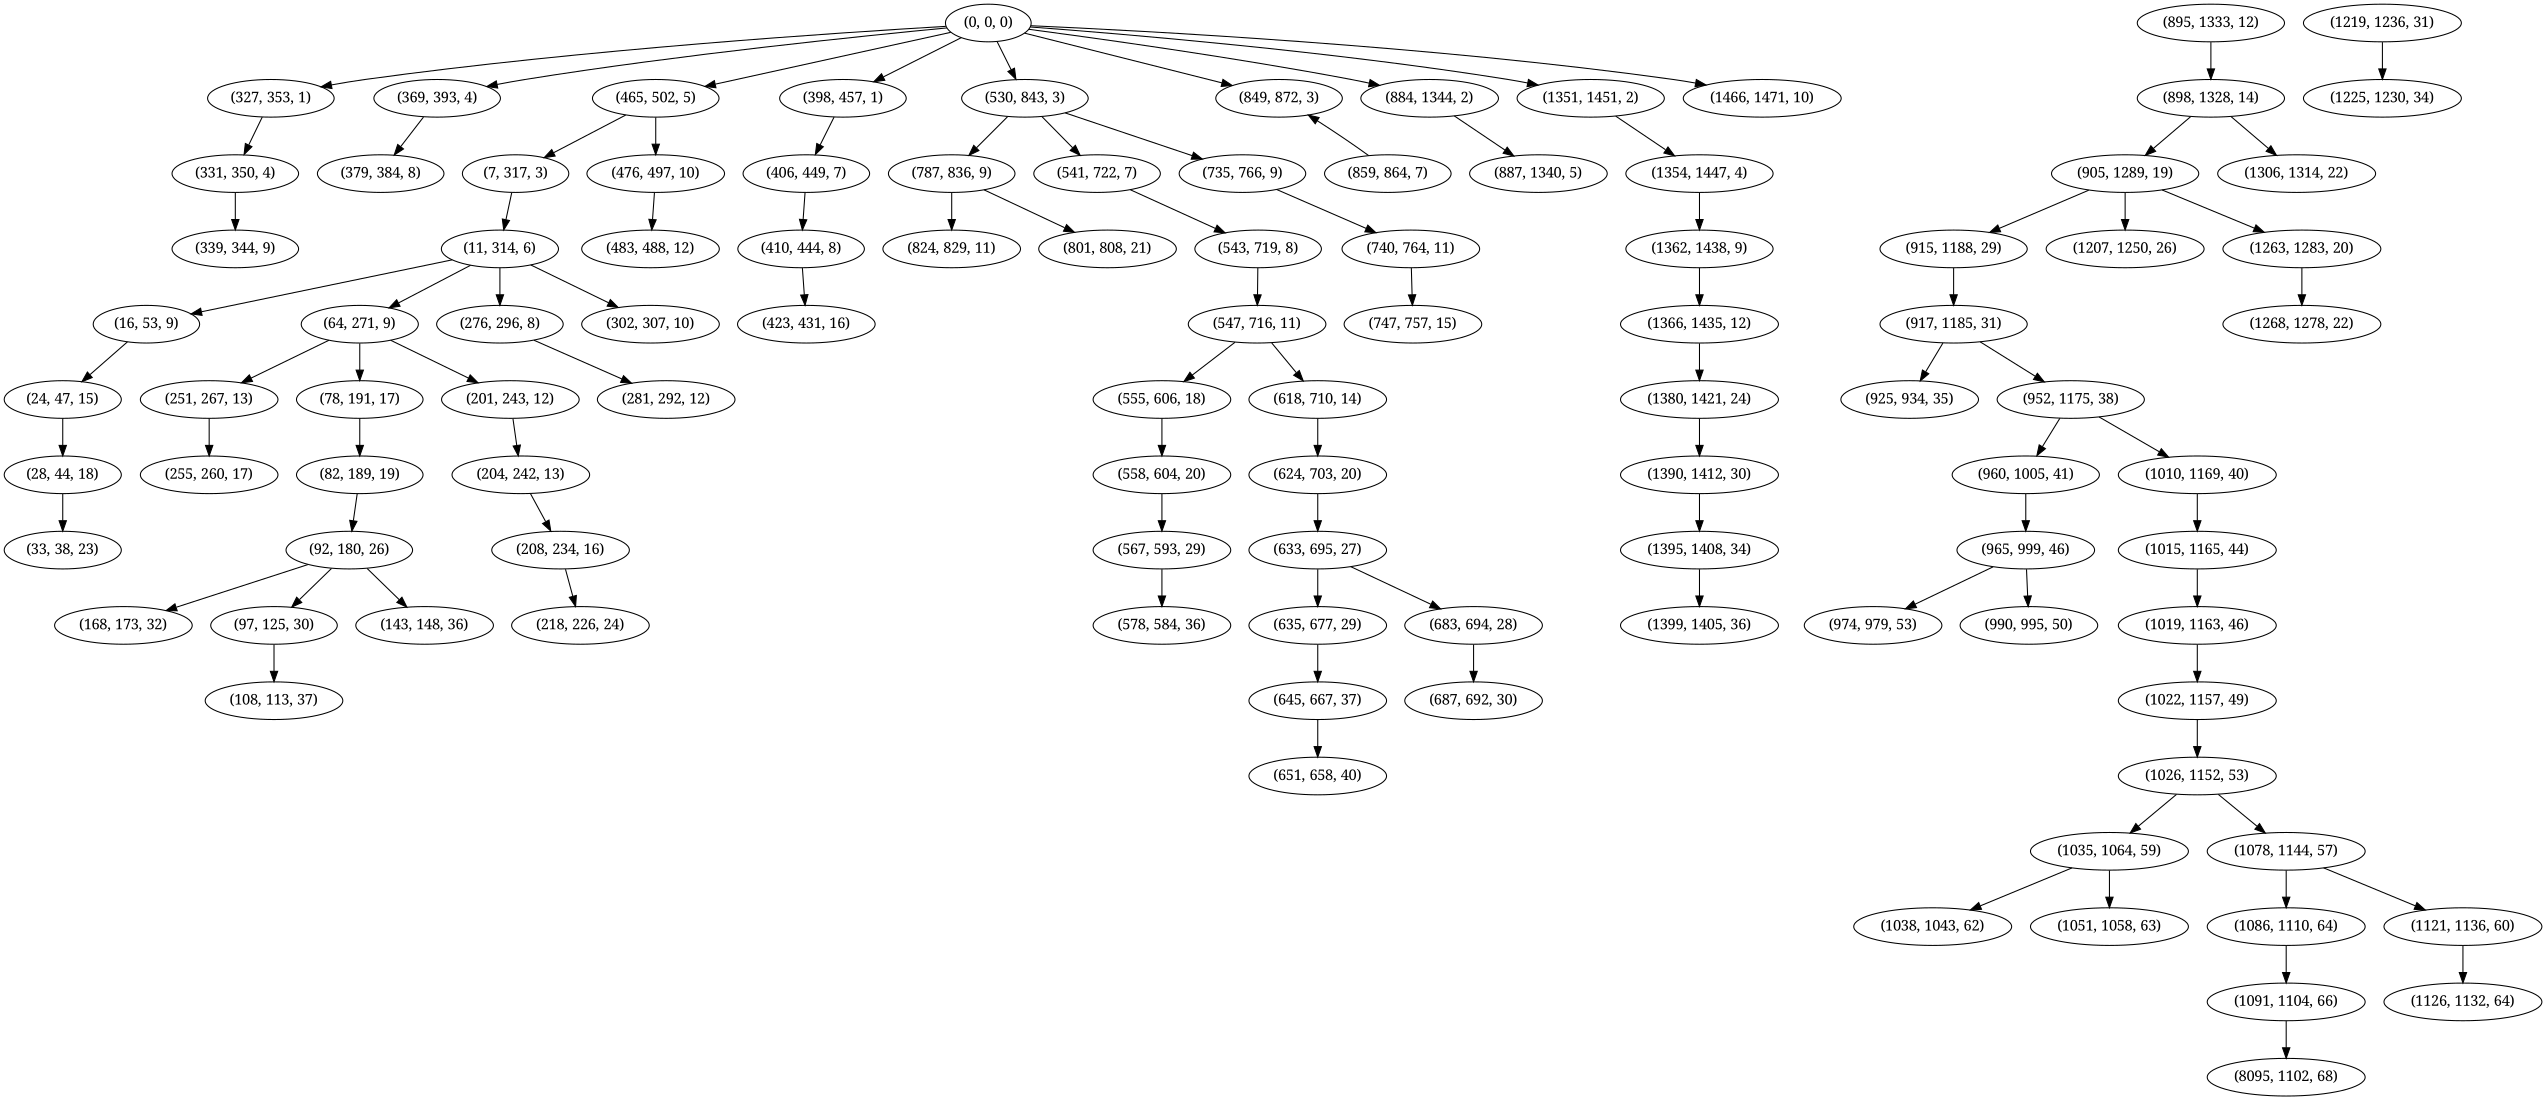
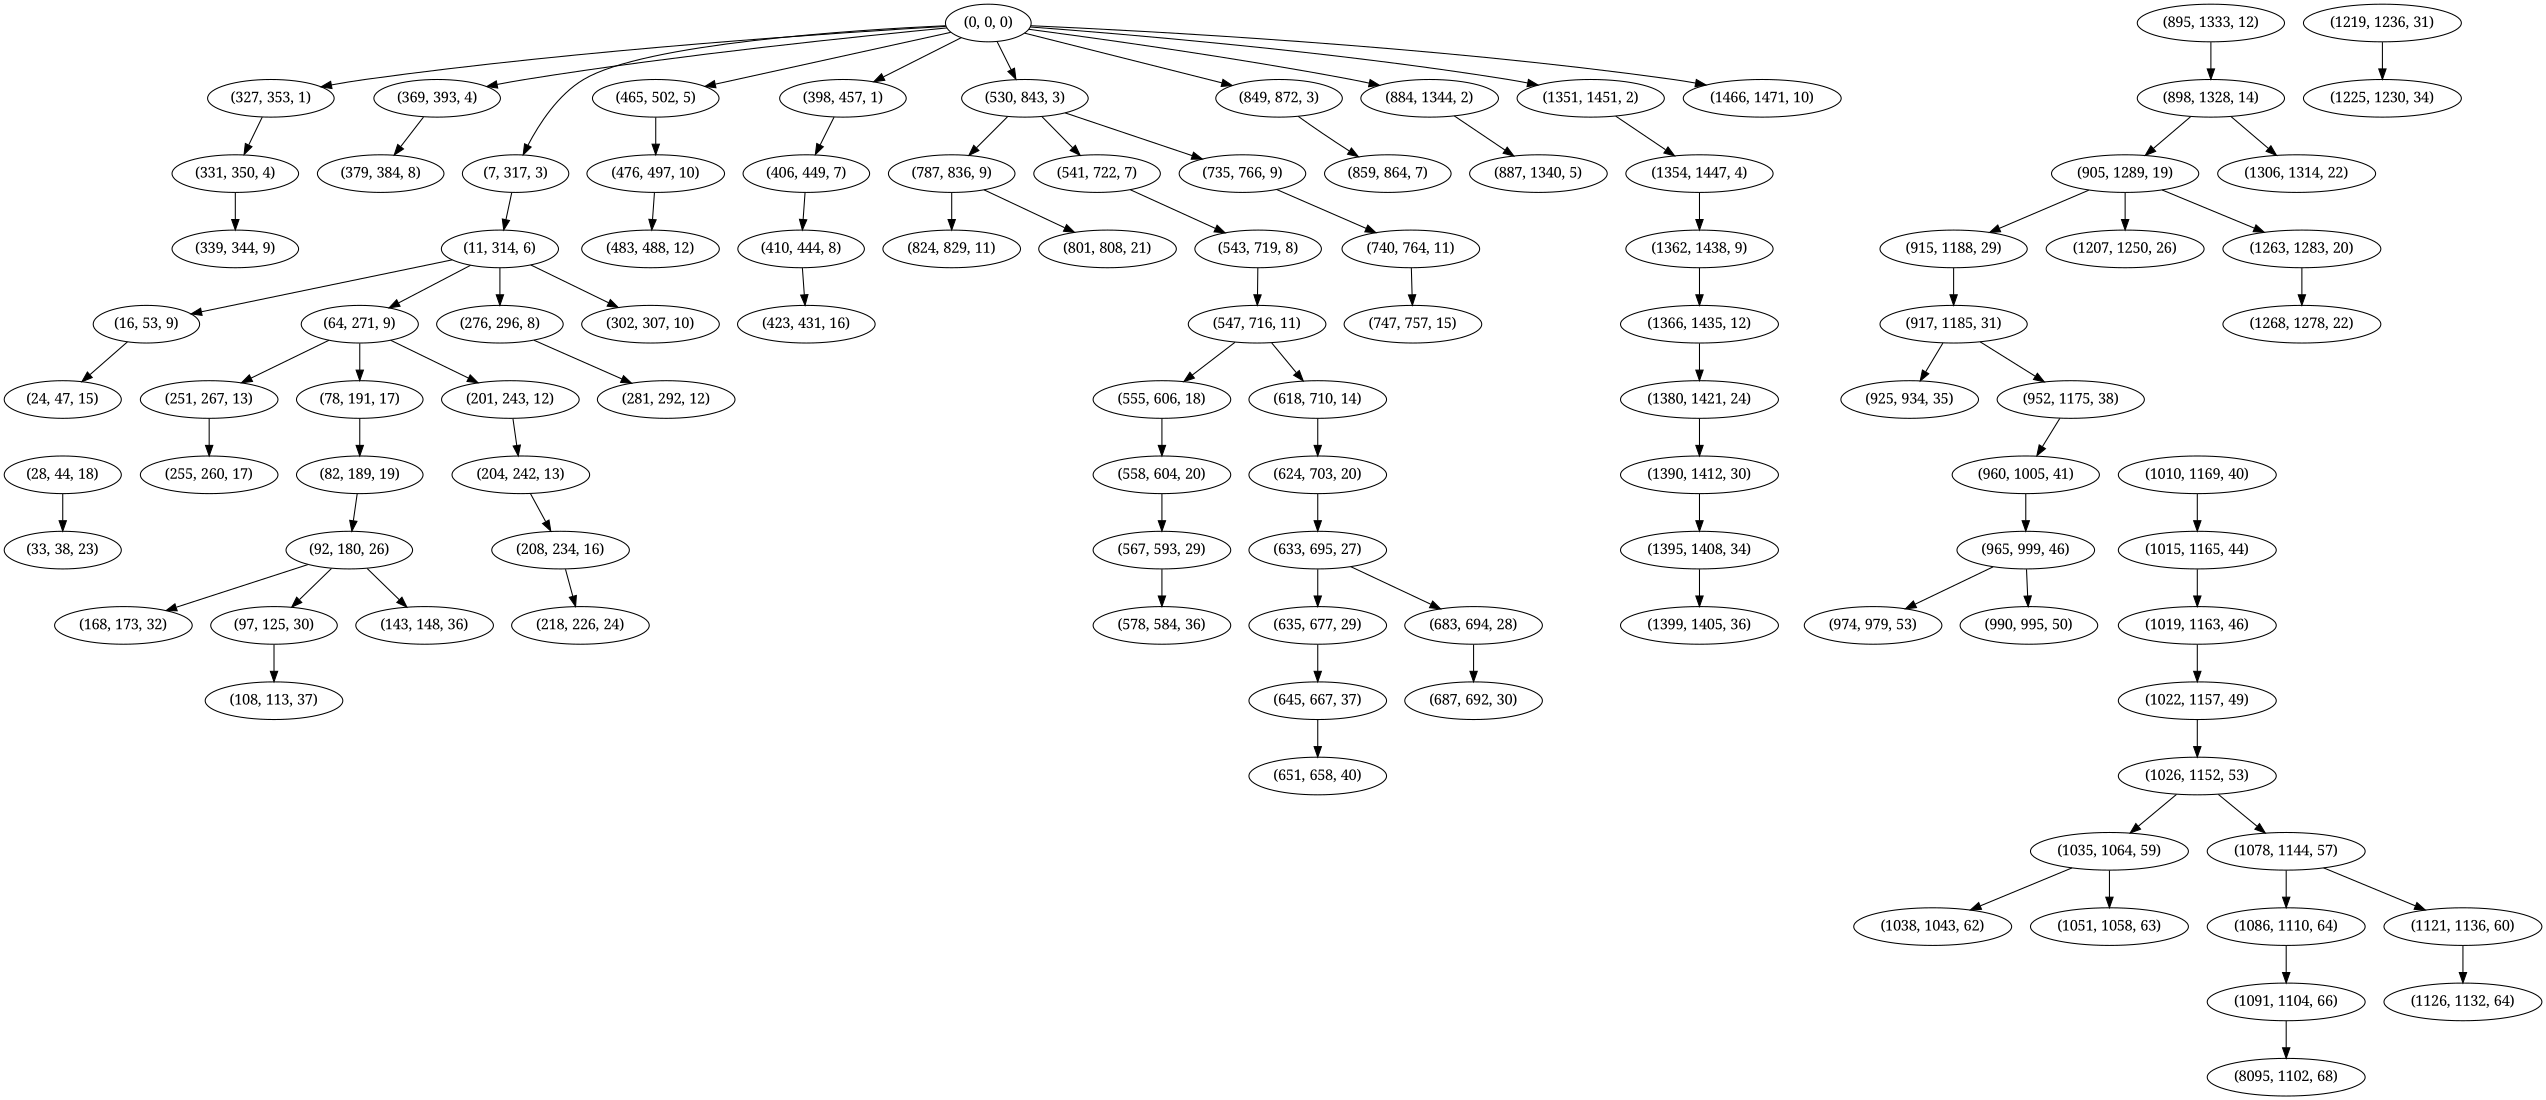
edge "(465, 502, 5)" -> "(7, 317, 3)": now "(0, 0, 0)" -> "(7, 317, 3)"
edge "(859, 864, 7)" -> "(849, 872, 3)": reversed
edge "(24, 47, 15)" -> "(28, 44, 18)": removed
edge "(952, 1175, 38)" -> "(1010, 1169, 40)": removed
